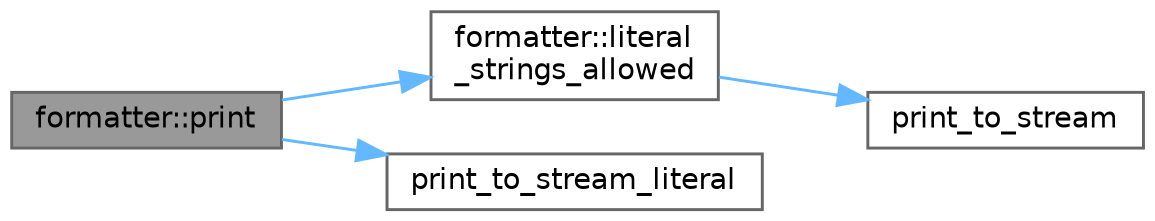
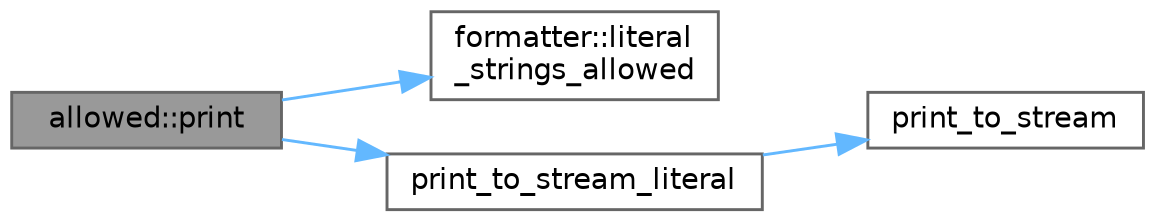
edge "formatter::literal _strings_allowed" -> "print_to_stream": now "print_to_stream_literal" -> "print_to_stream"
node "formatter::print": label "formatter::print" -> "allowed::print"
